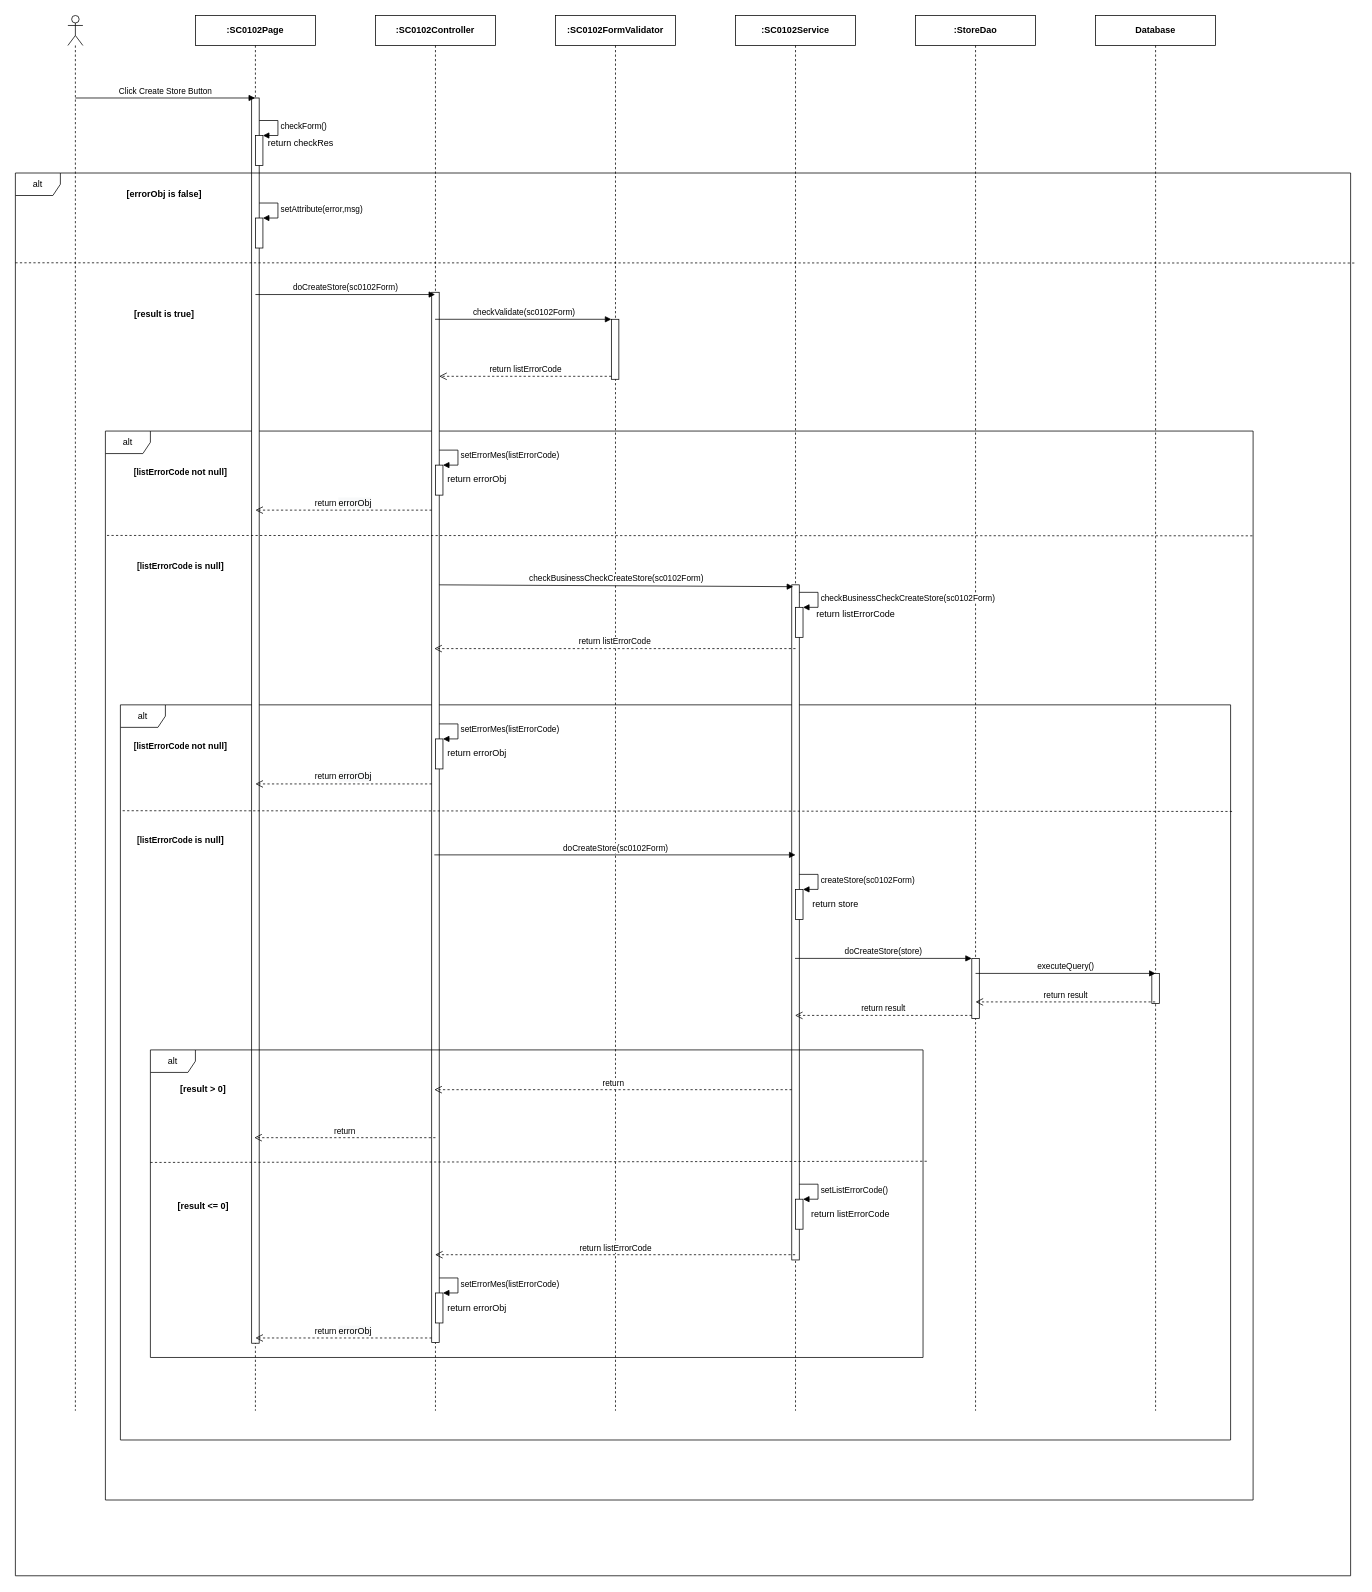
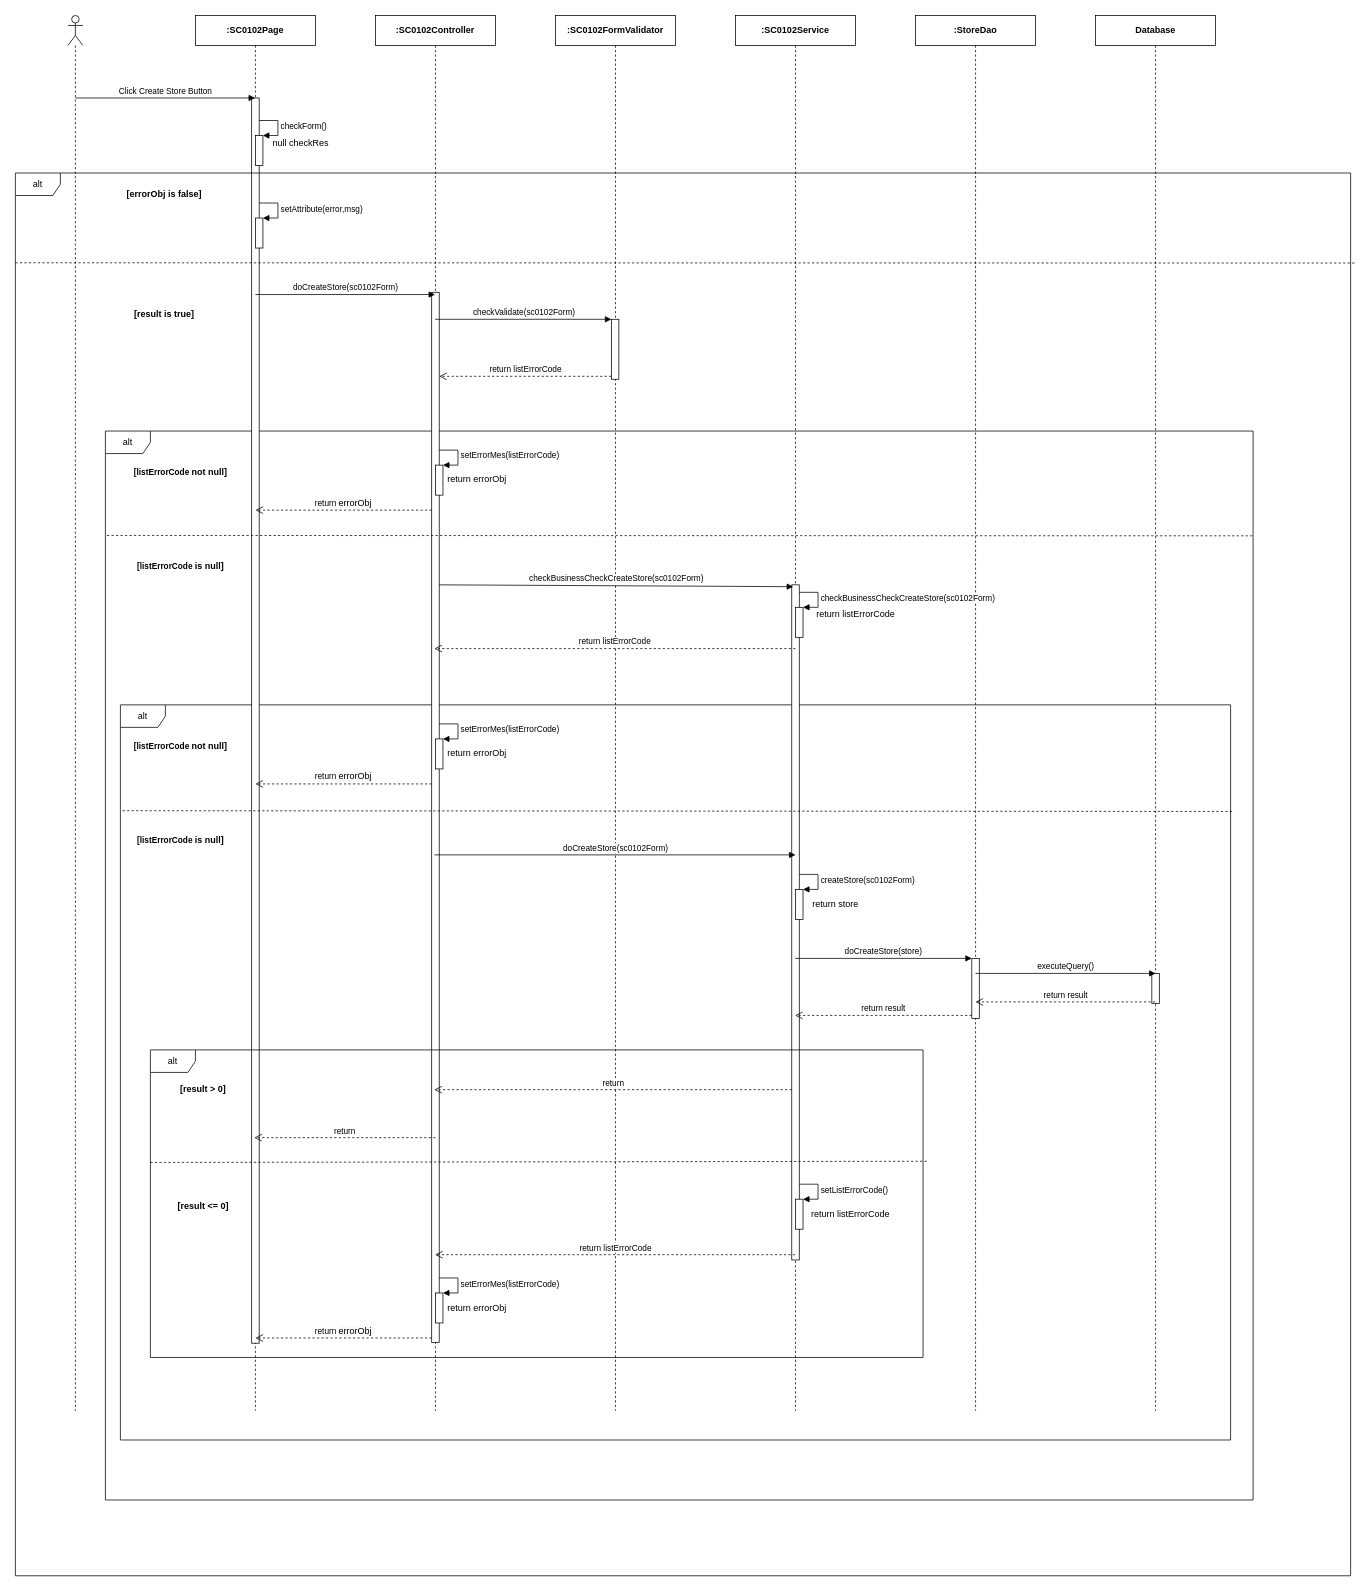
node "return checkRes": label "return checkRes" -> "null checkRes"
